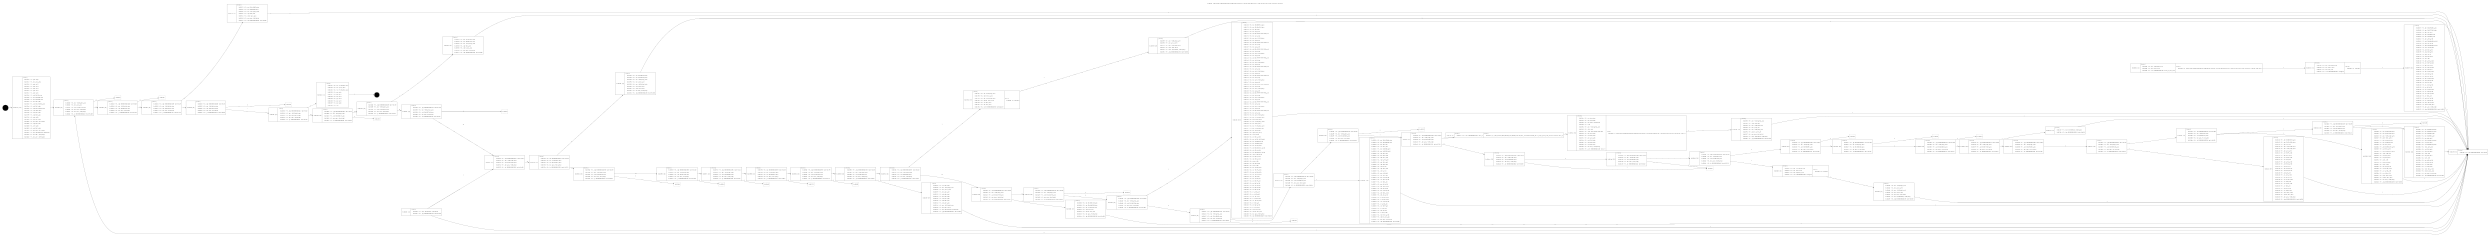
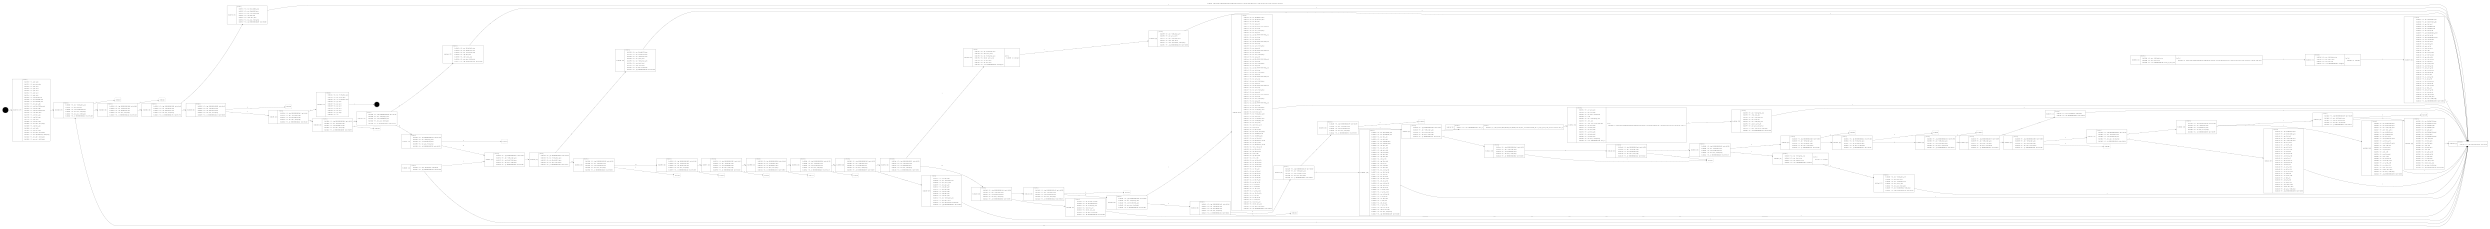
node "0x40249e": added
